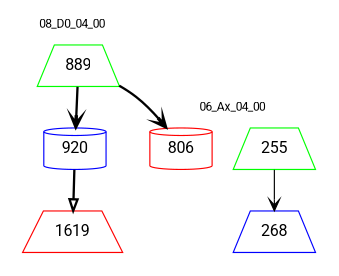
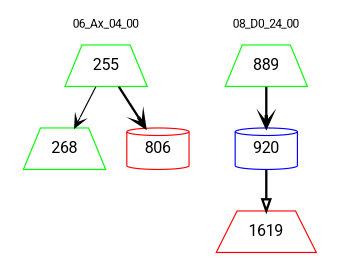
cluster "08_D0_04_00": label "08_D0_04_00" -> "08_D0_24_00"
edge "889" -> "806": now "255" -> "806"
node "268": color blue -> green
